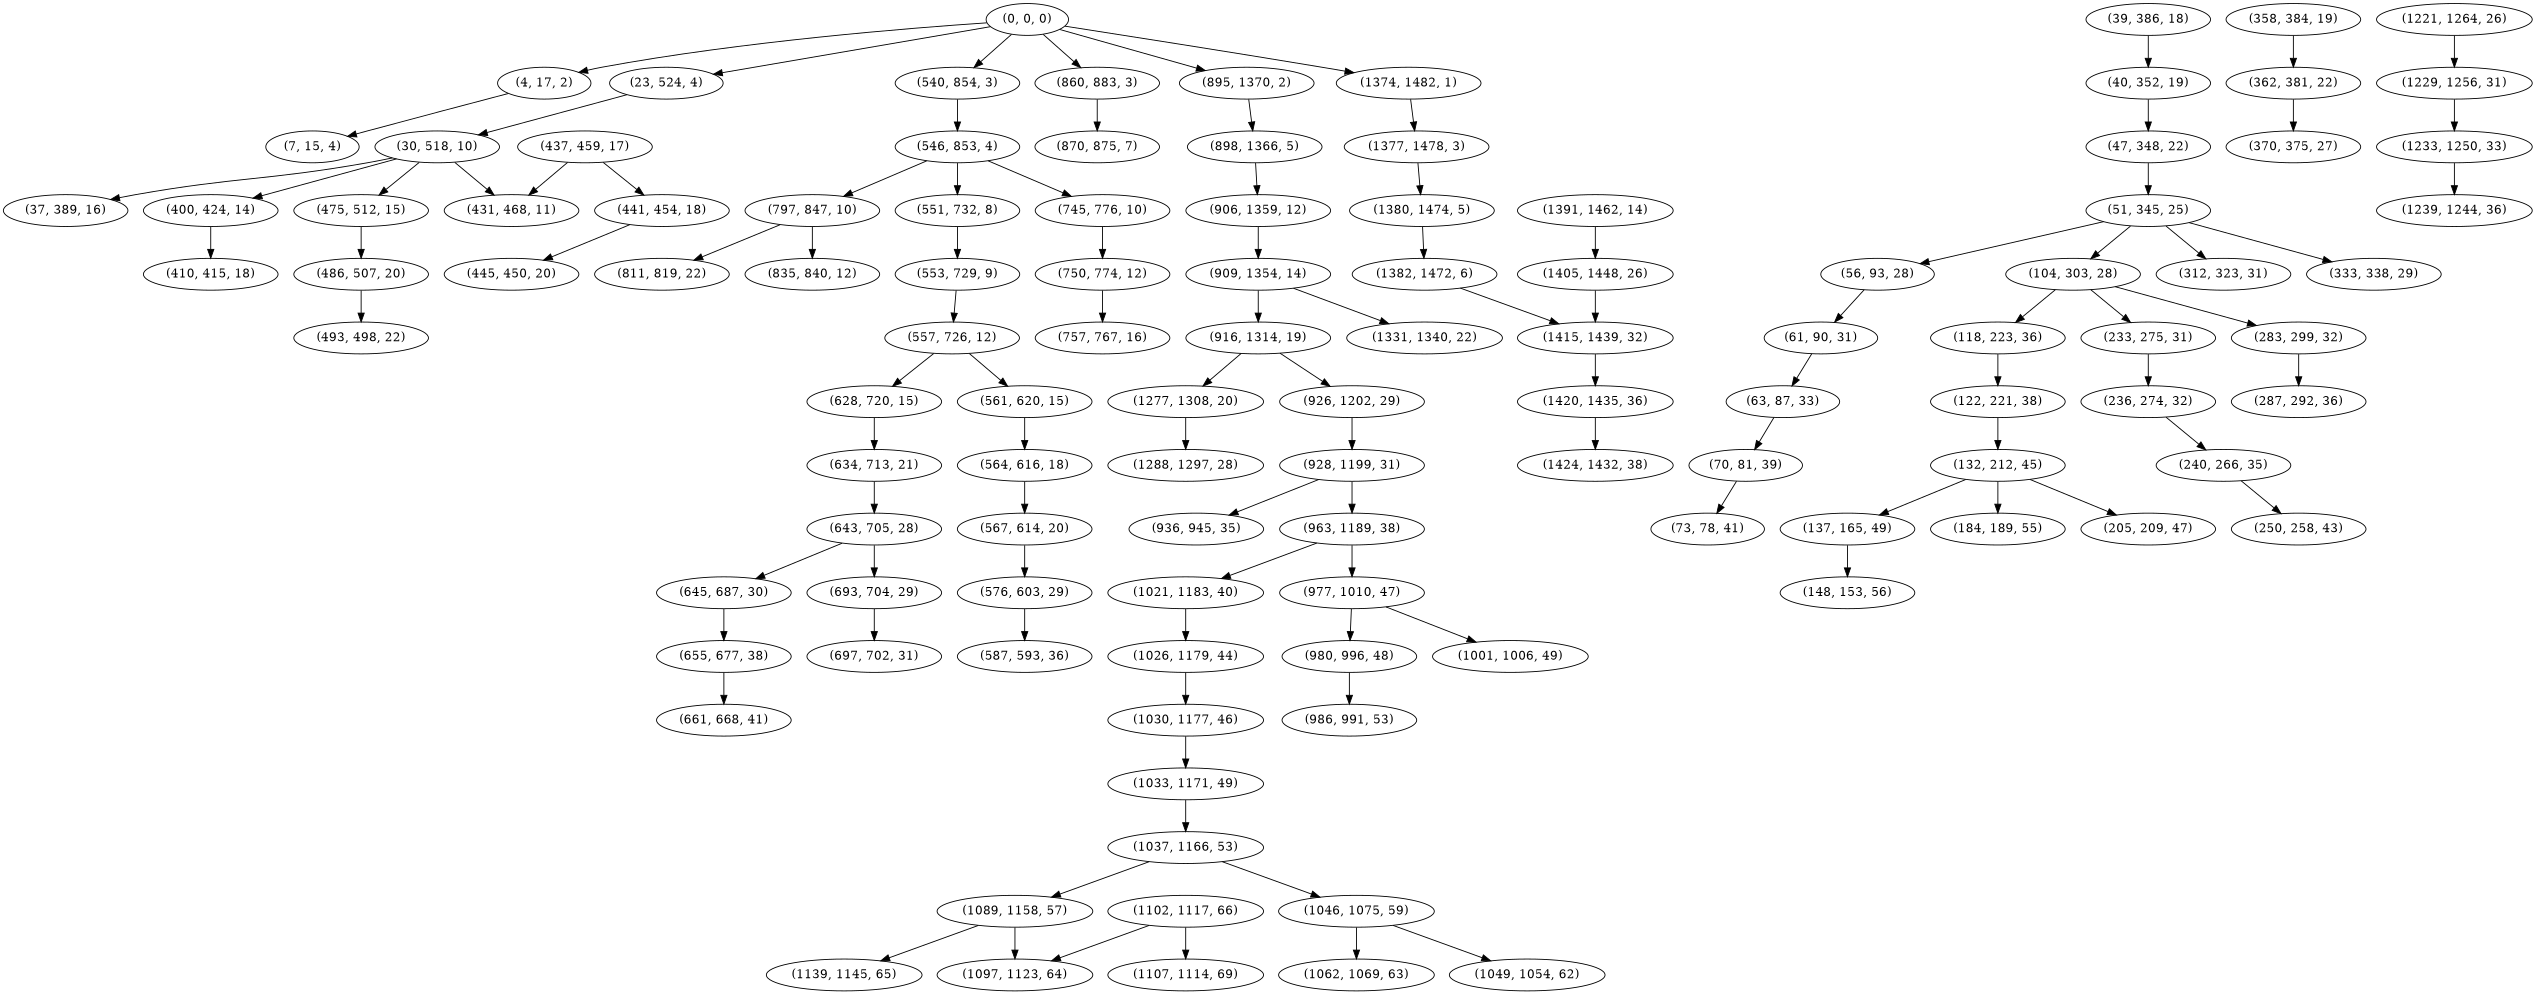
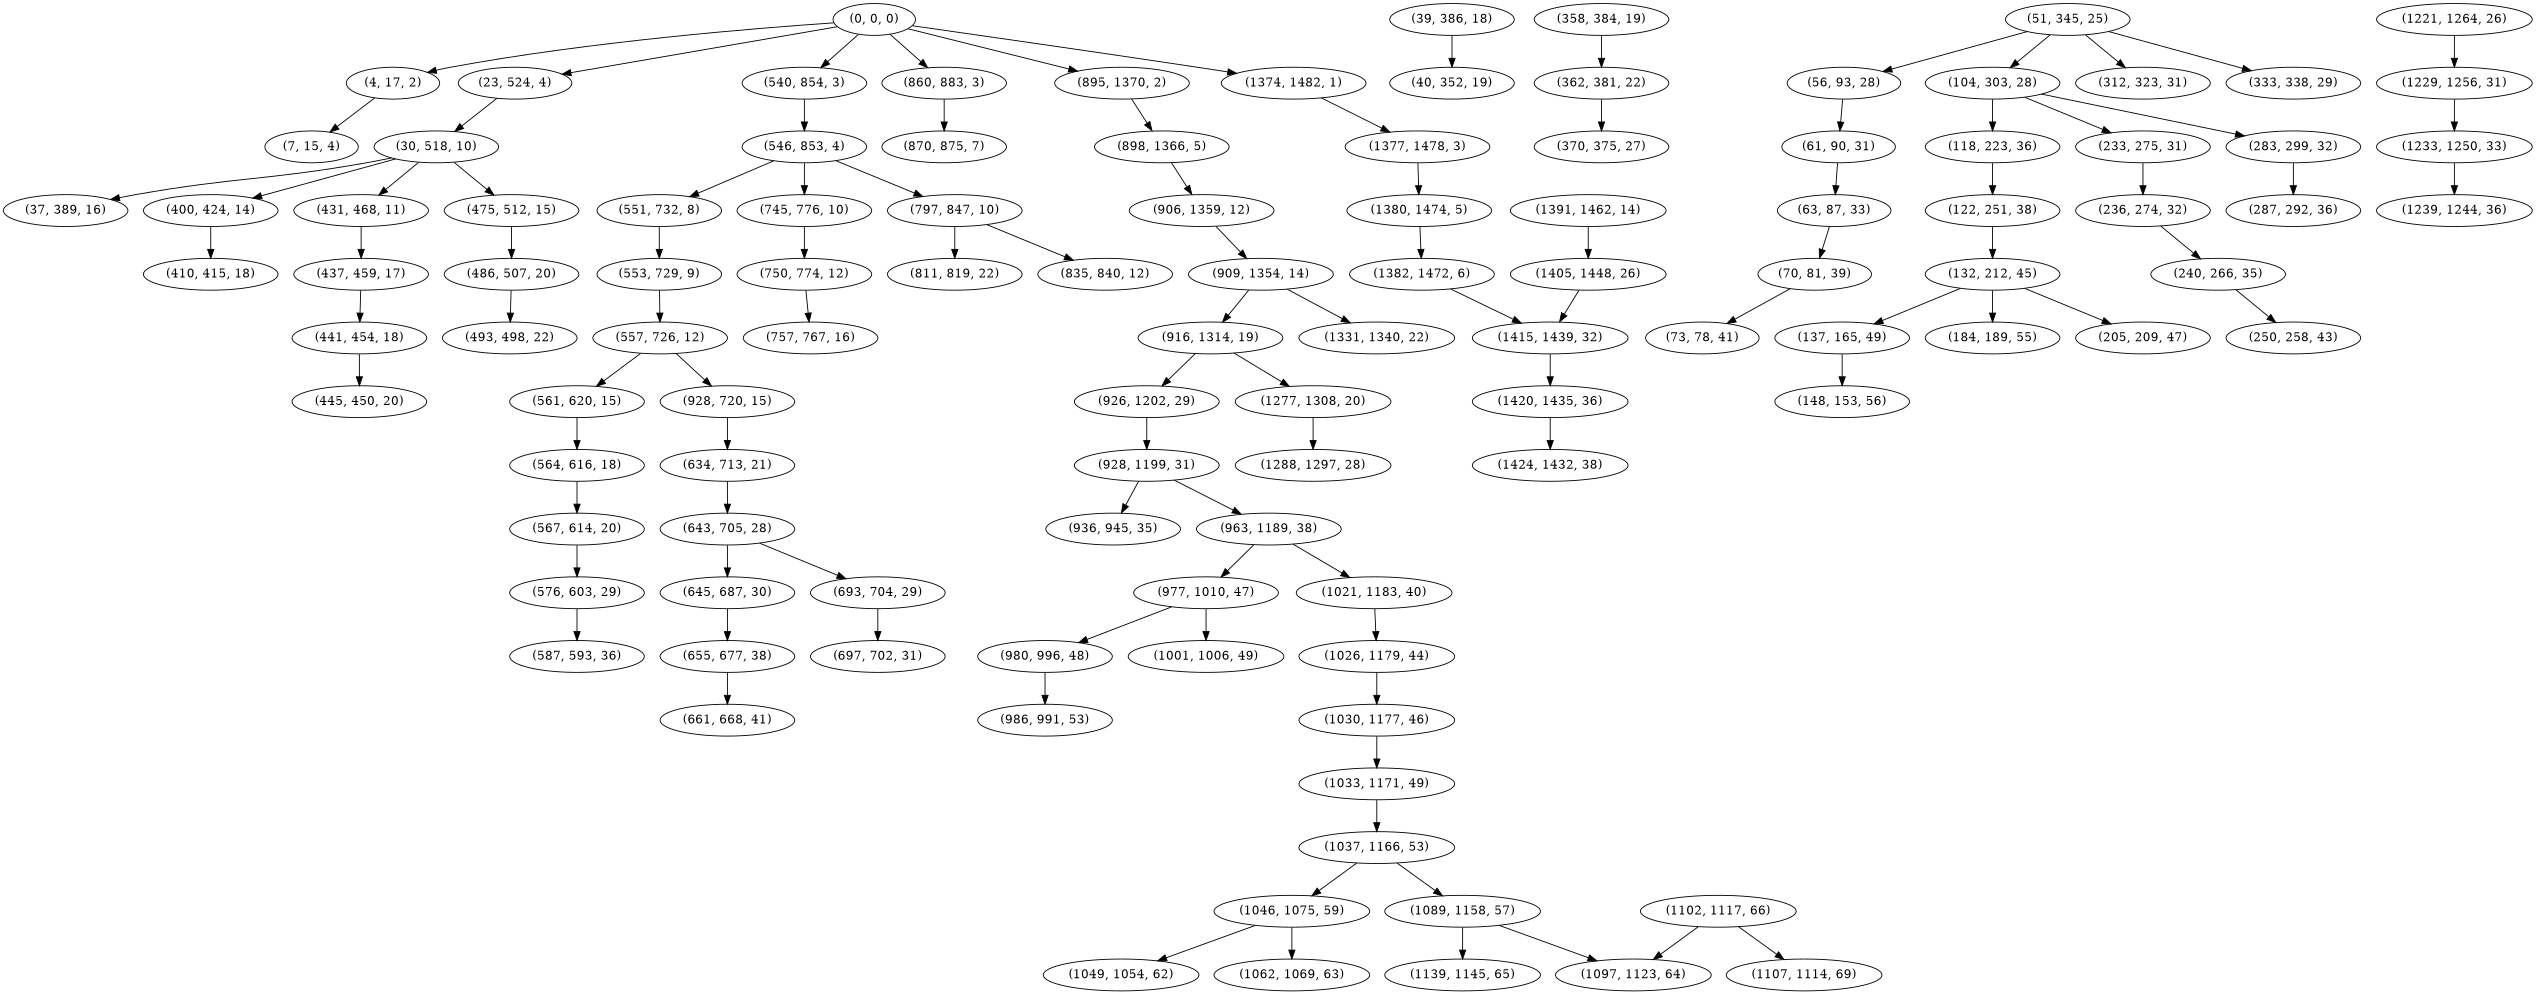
node "(47, 348, 22)": removed
edge "(437, 459, 17)" -> "(431, 468, 11)": reversed
node "(628, 720, 15)": label "(628, 720, 15)" -> "(928, 720, 15)"
node "(122, 221, 38)": label "(122, 221, 38)" -> "(122, 251, 38)"
